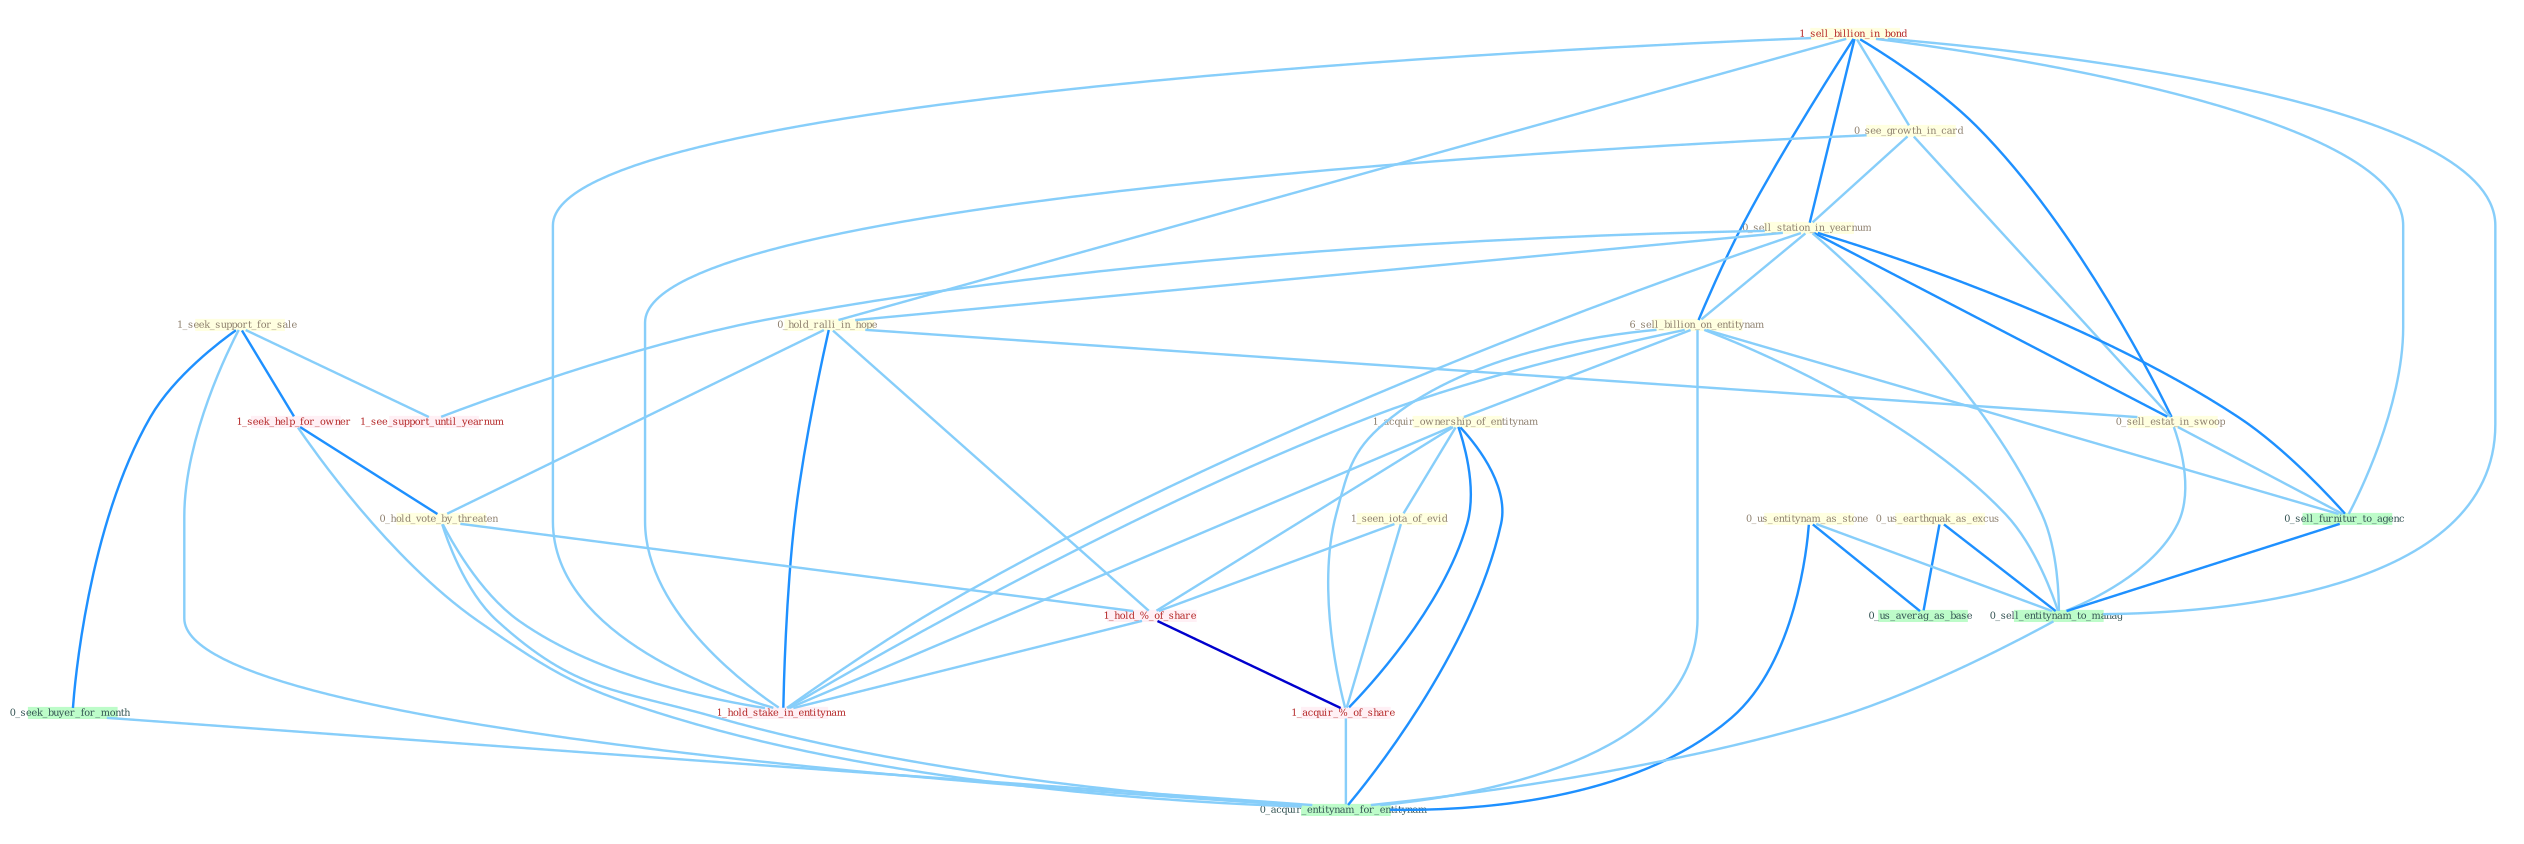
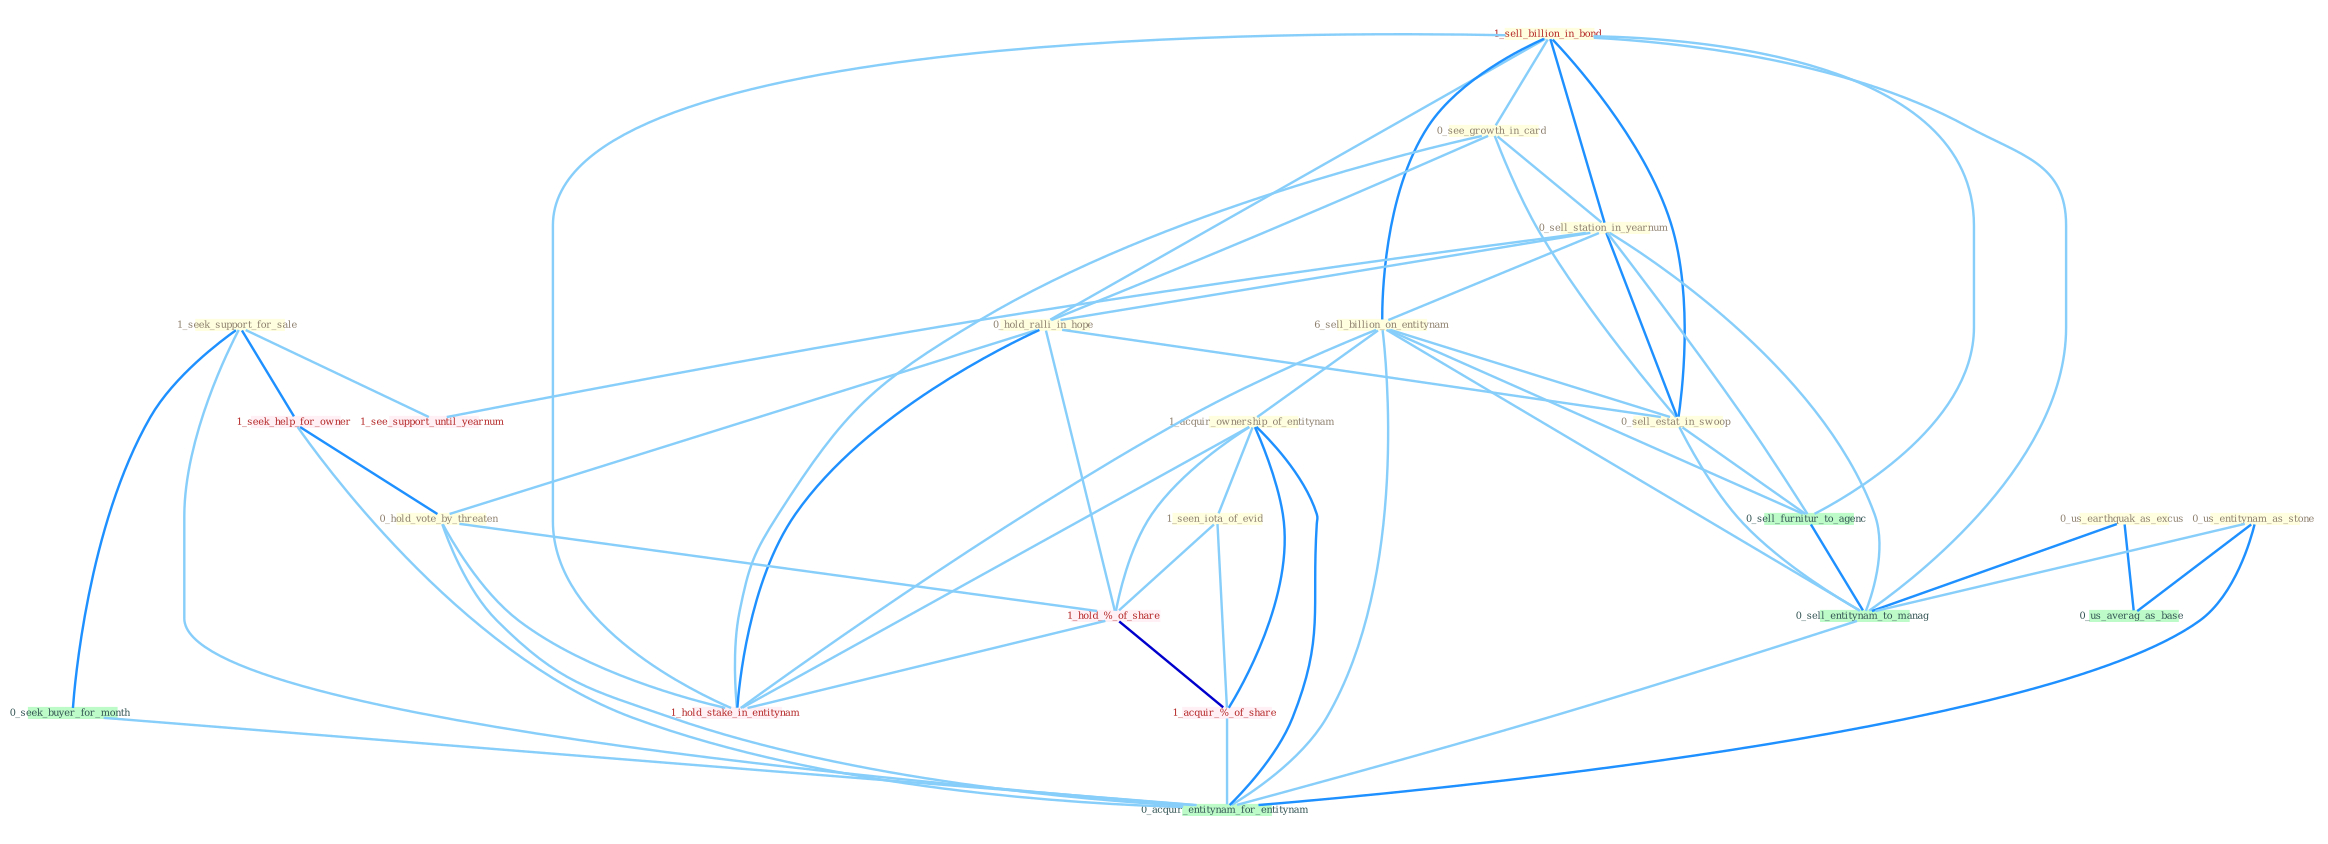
edge "0_see_growth_in_card" -- "0_hold_ralli_in_hope": added
edge "0_sell_station_in_yearnum" -- "0_sell_furnitur_to_agenc": color #1e90ff -> #87cefa
edge "0_sell_station_in_yearnum" -- "1_hold_stake_in_entitynam": removed
edge "6_sell_billion_on_entitynam" -- "1_acquir_%_of_share": now "6_sell_billion_on_entitynam" -- "0_sell_estat_in_swoop"
